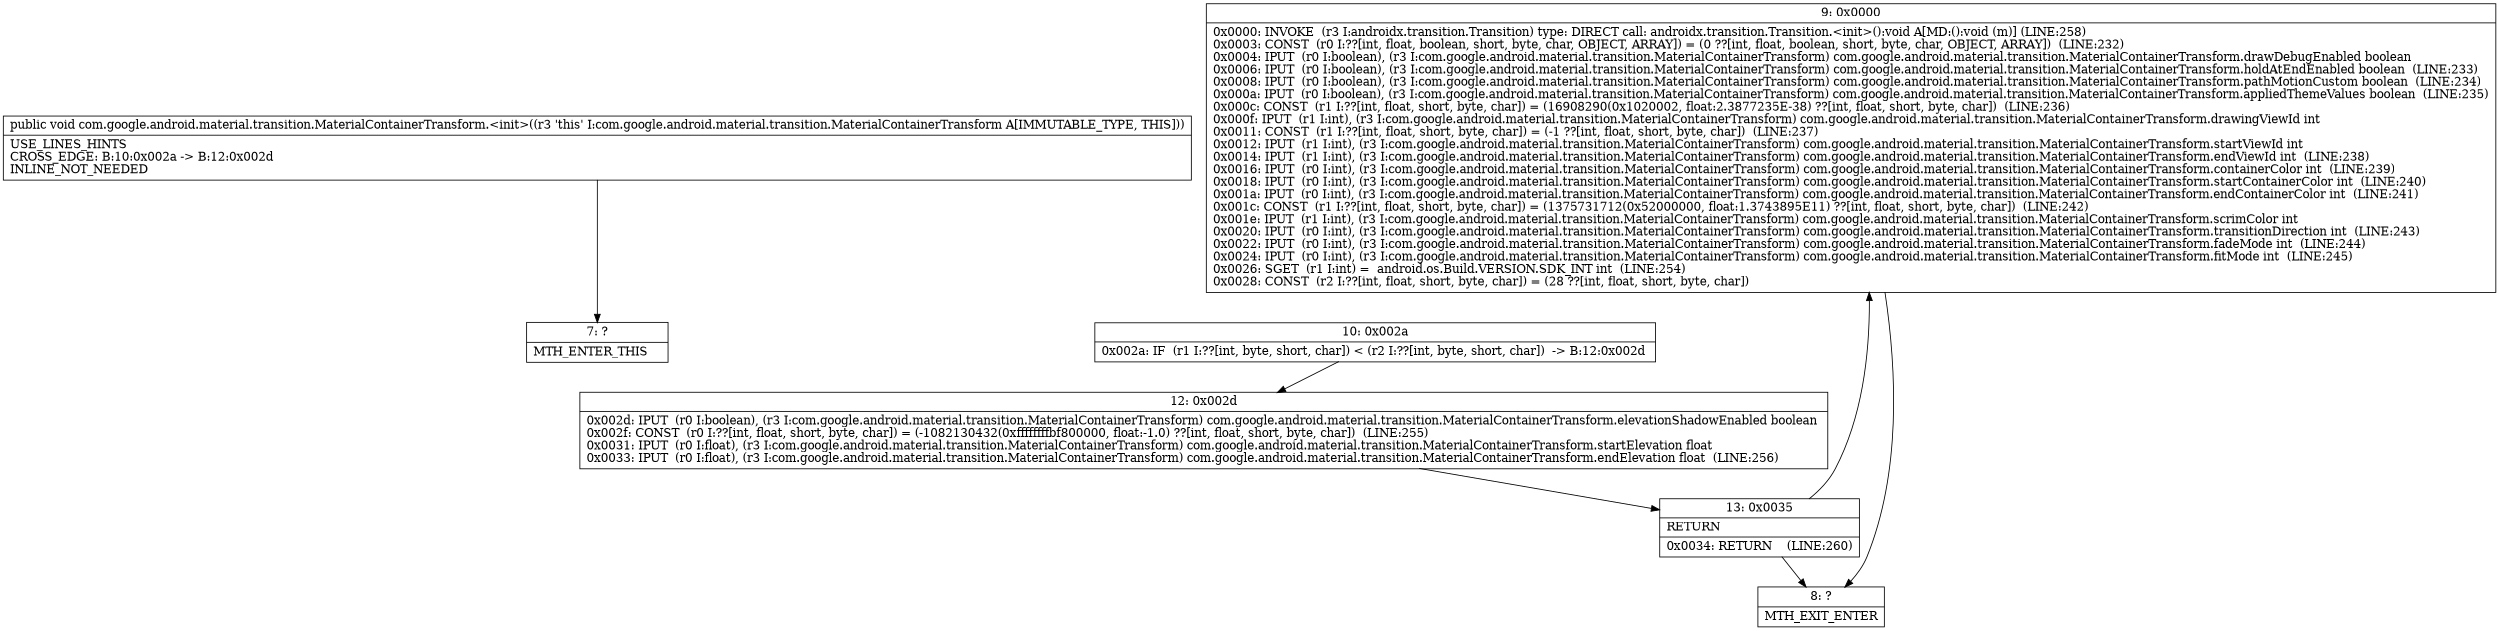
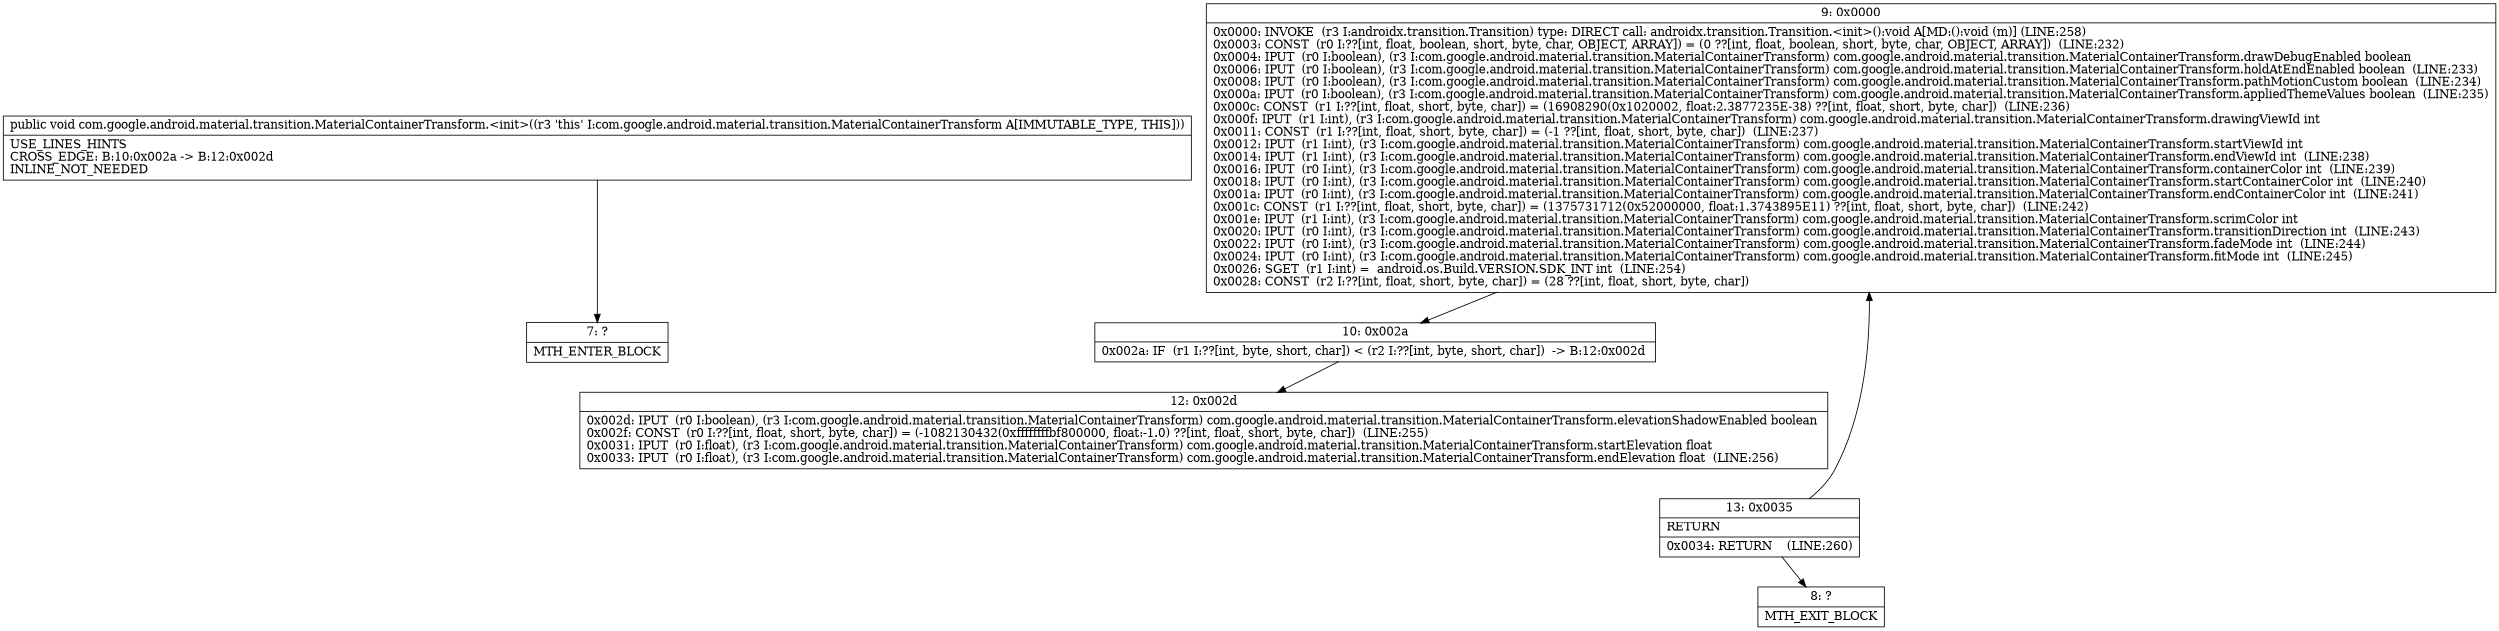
node "7: ?": text "MTH_ENTER_THIS" -> "MTH_ENTER_BLOCK"
edge "9: 0x0000" -> "8: ?": now "9: 0x0000" -> "10: 0x002a"
edge "12: 0x002d" -> "13: 0x0035": removed
node "8: ?": text "MTH_EXIT_ENTER" -> "MTH_EXIT_BLOCK"
